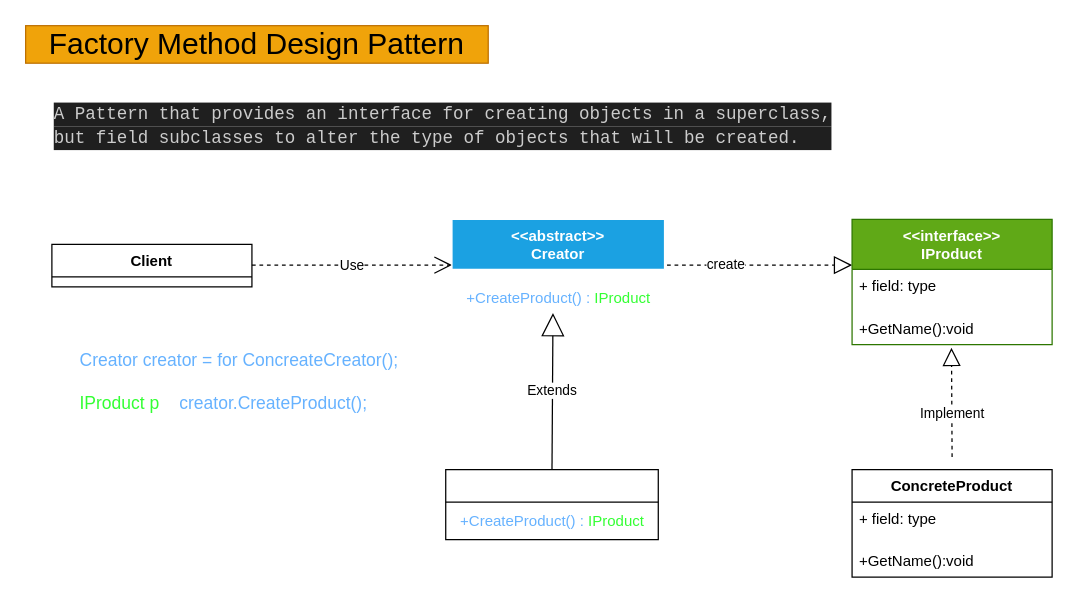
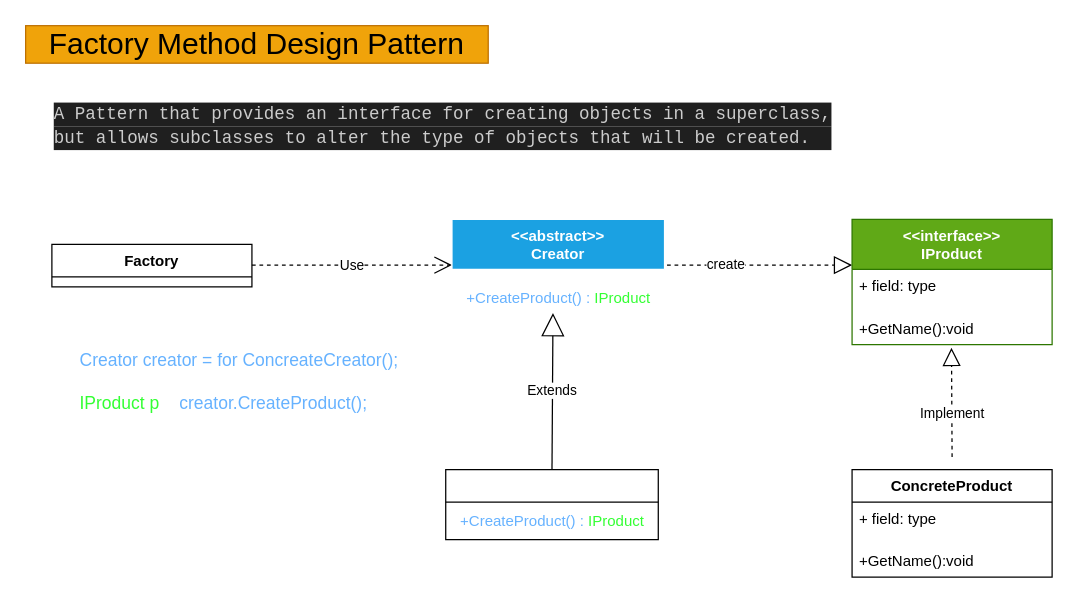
node "A Pattern that provides an interface for creating objects in a superclass, but field subclasses to alter the type of objects that will be created.": label "A Pattern that provides an interface for creating objects in a superclass, but field subclasses to alter the type of objects that will be created." -> "A Pattern that provides an interface for creating objects in a superclass, but allows subclasses to alter the type of objects that will be created."
node "Client": label "Client" -> "Factory"
